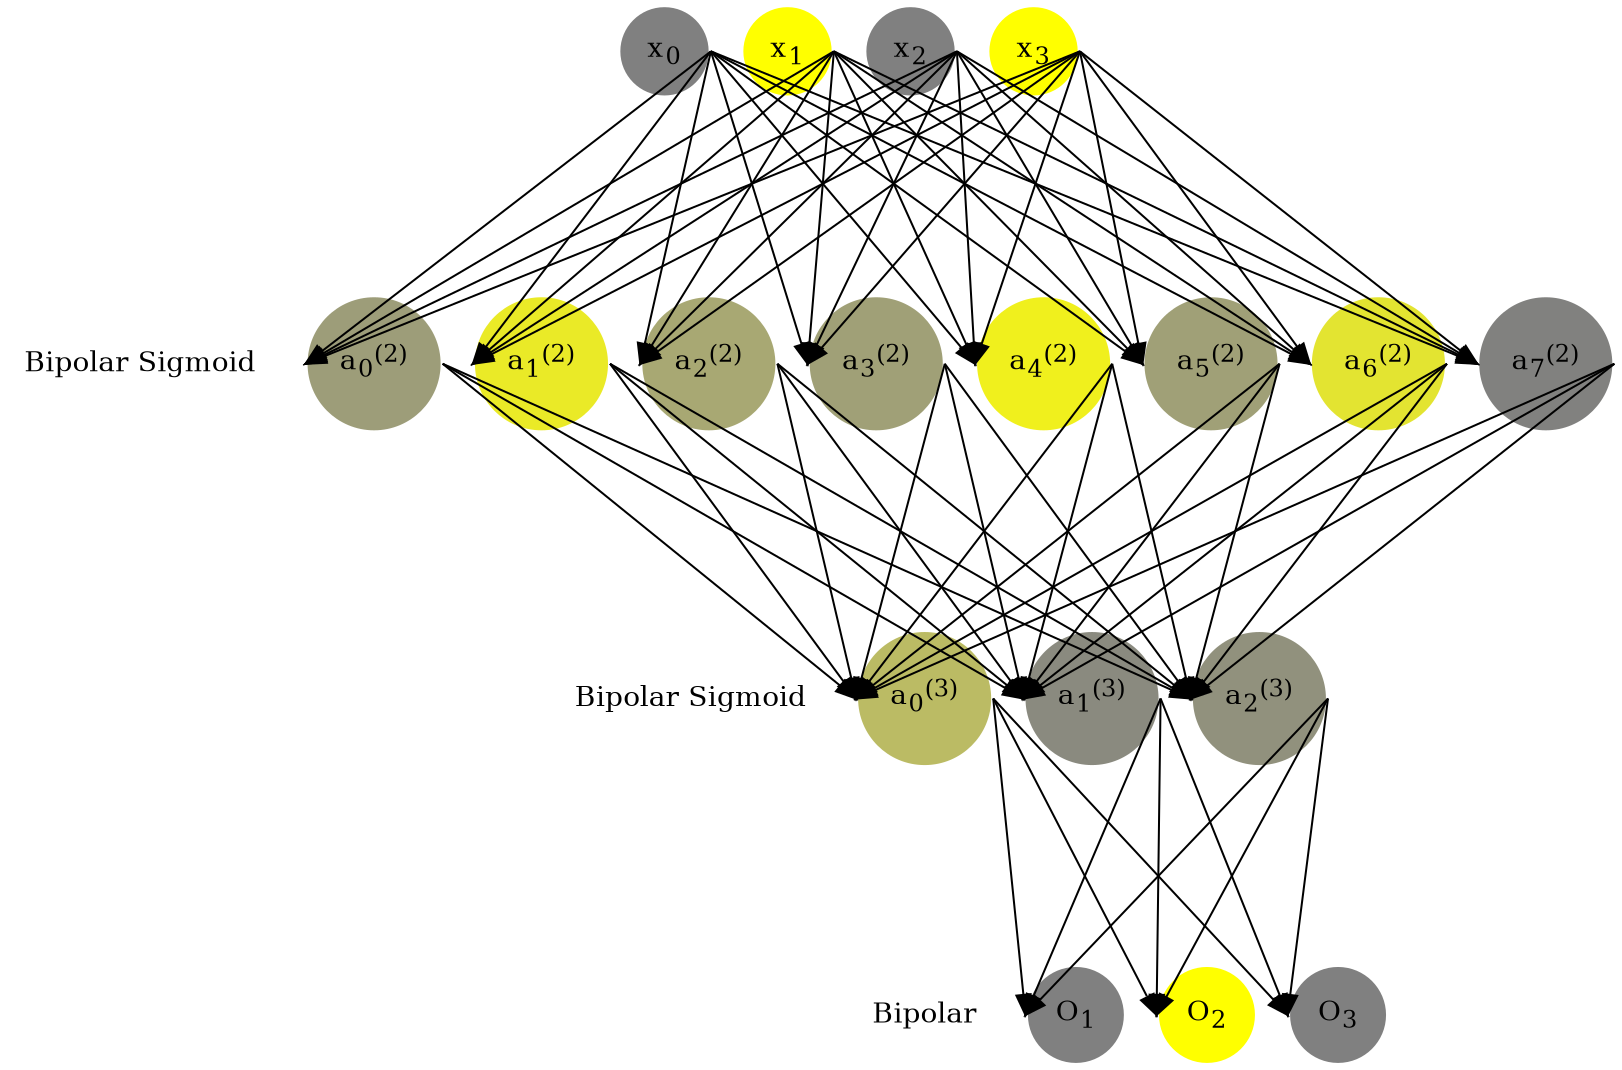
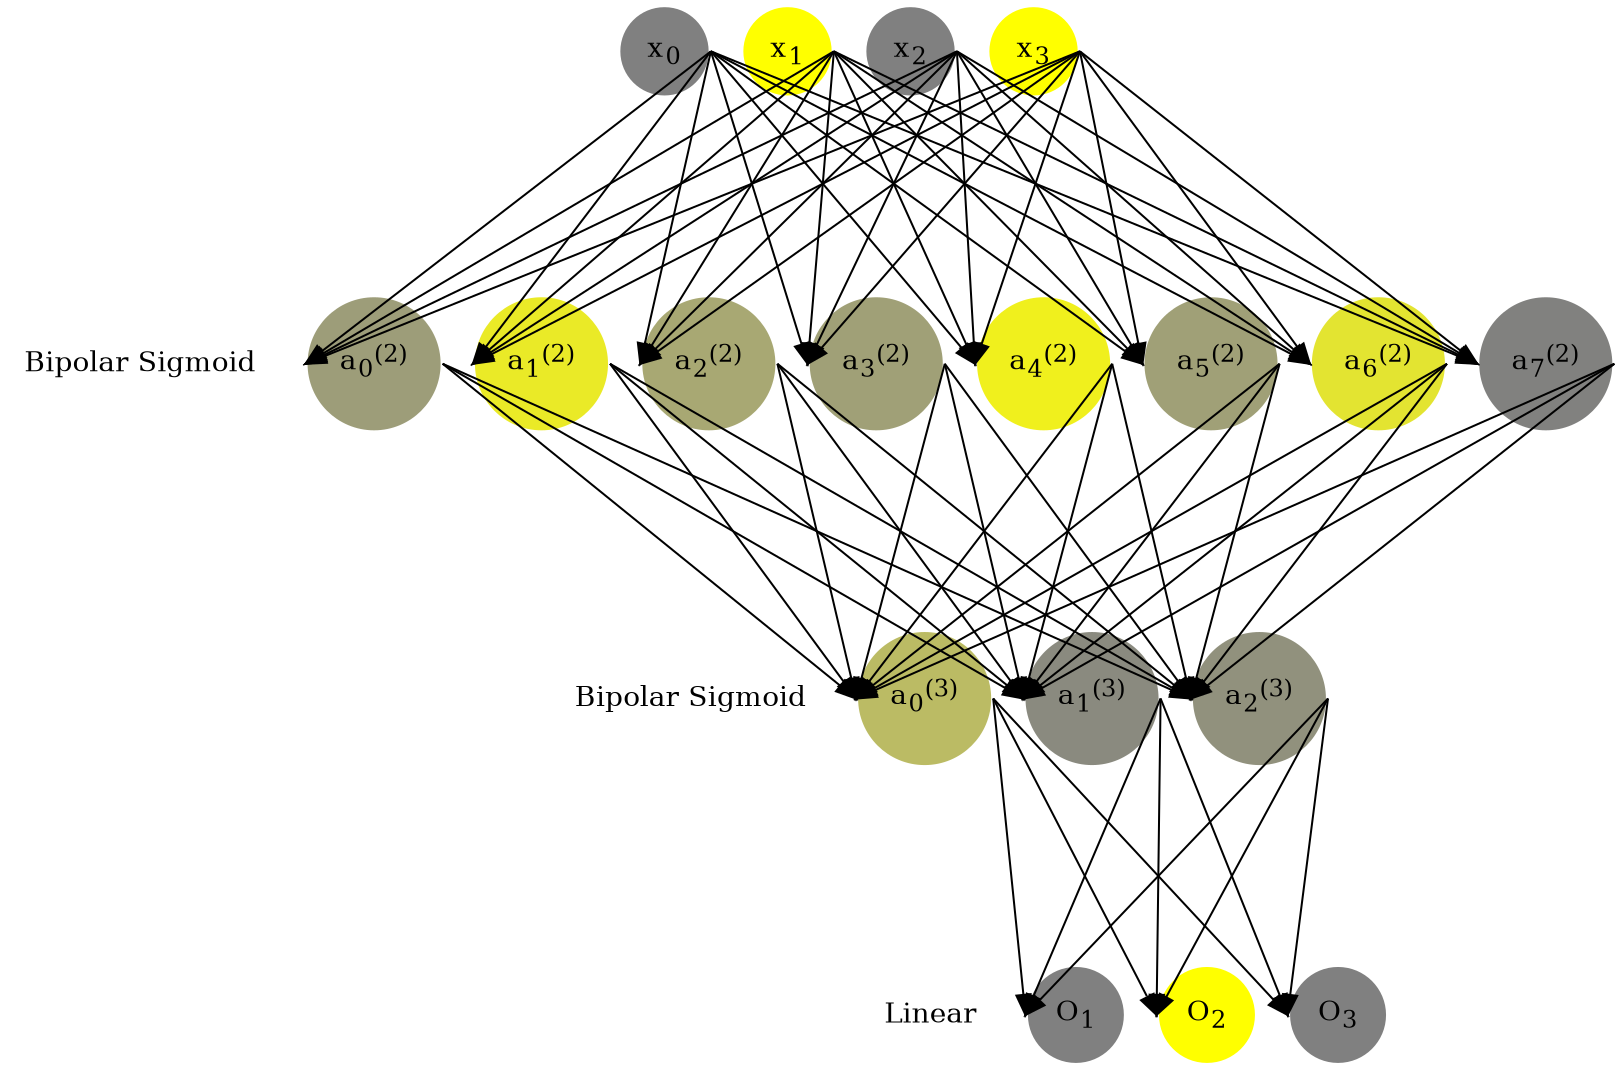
node "Bipolar": label "Bipolar" -> "Linear"
